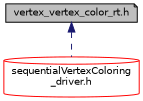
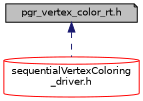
node "vertex_vertex_color_rt.h": label "vertex_vertex_color_rt.h" -> "pgr_vertex_color_rt.h"
